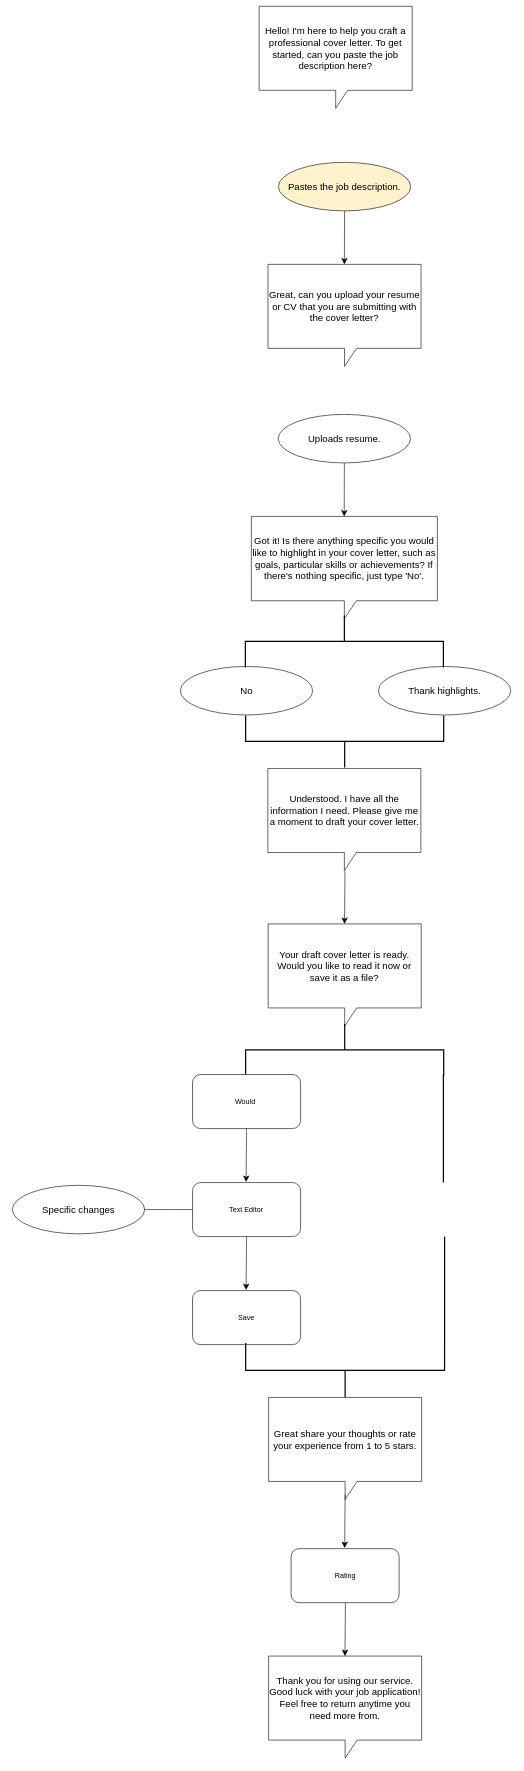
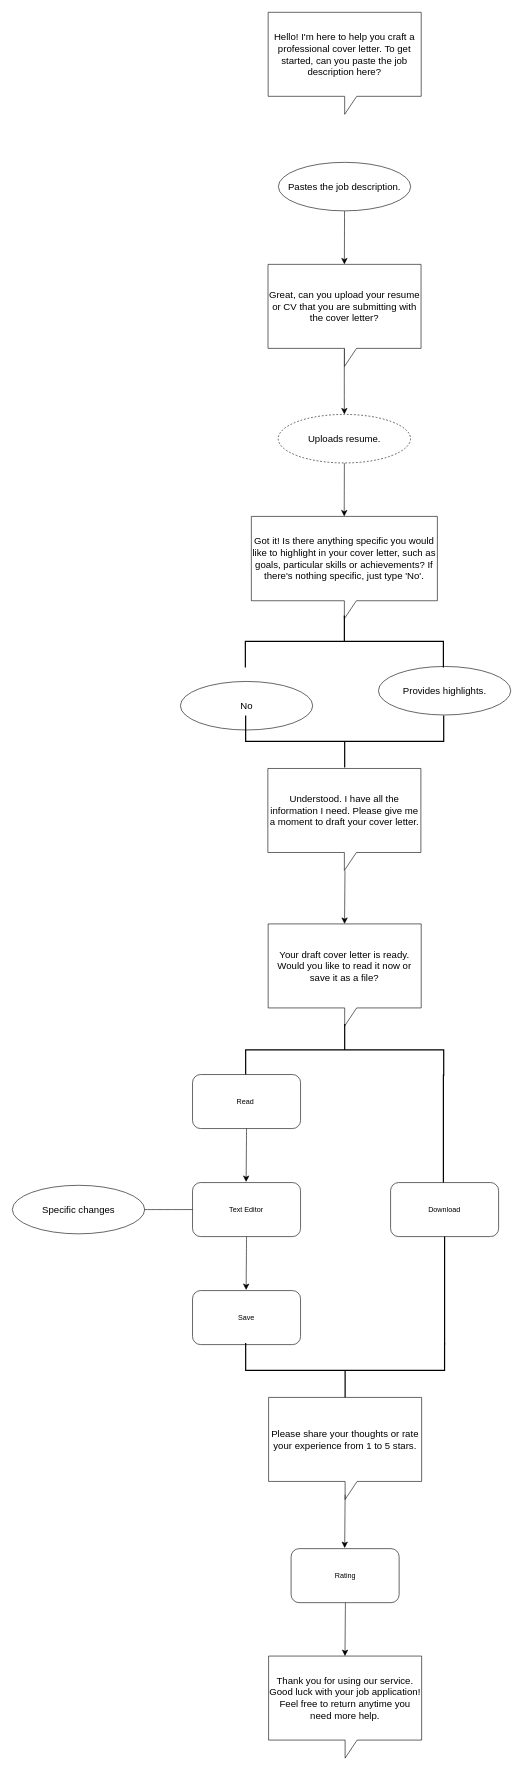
node "Hello! I'm here to help you craft a professional cover letter. To get started, can you paste the job description here?": moved (336, 57) -> (345, 63)
node "Pastes the job description.": fillcolor #fff2cc -> #ffffff
edge "Great, can you upload your resume or CV that you are submitting with the cover letter?" -> "Uploads resume.": added
node "Uploads resume.": style solid -> dashed
node "Thank highlights.": label "Thank highlights." -> "Provides highlights."
node "No": moved (246, 691) -> (246, 706)
node "Would": label "Would" -> "Read"
node "Download": added
node "Great share your thoughts or rate your experience from 1 to 5 stars.": label "Great share your thoughts or rate your experience from 1 to 5 stars." -> "Please share your thoughts or rate your experience from 1 to 5 stars."
node "Thank you for using our service. Good luck with your job application! Feel free to return anytime you need more from.": label "Thank you for using our service. Good luck with your job application! Feel free to return anytime you need more from." -> "Thank you for using our service. Good luck with your job application! Feel free to return anytime you need more help."
